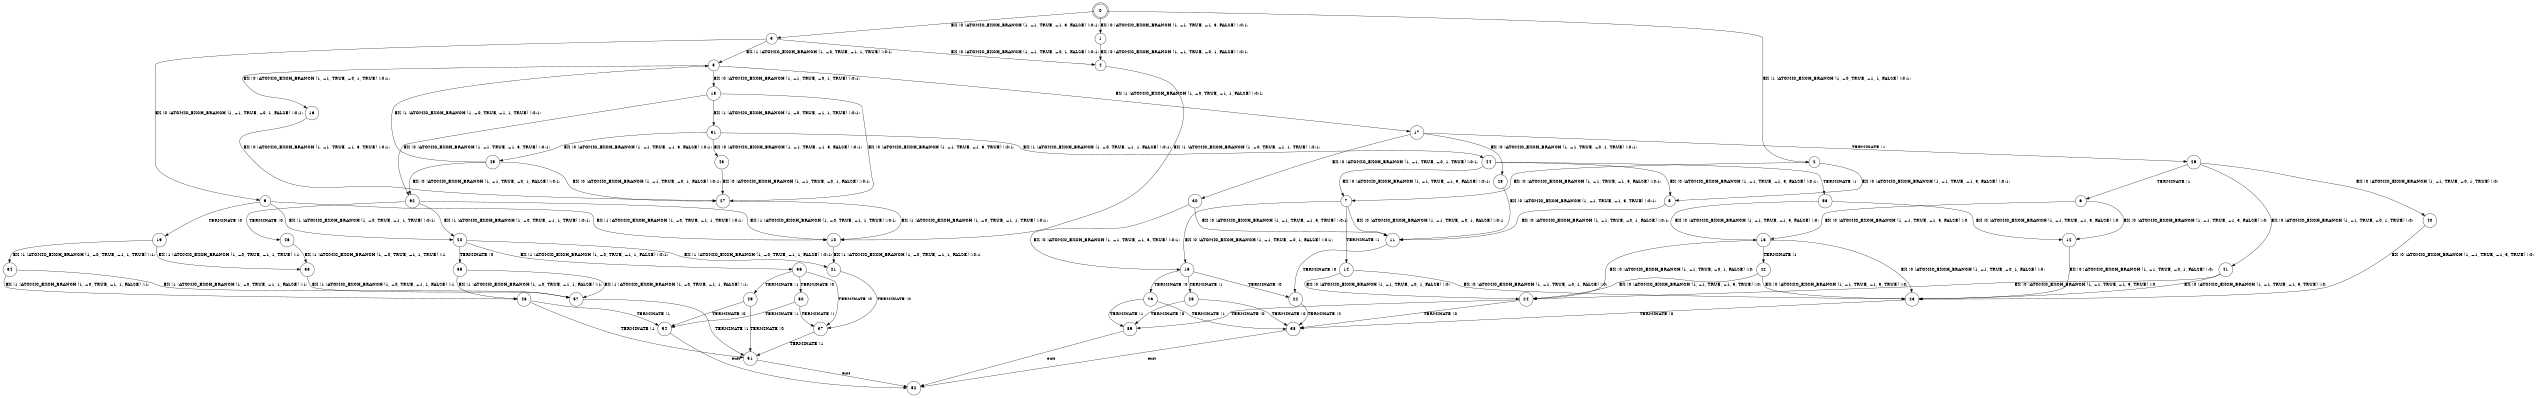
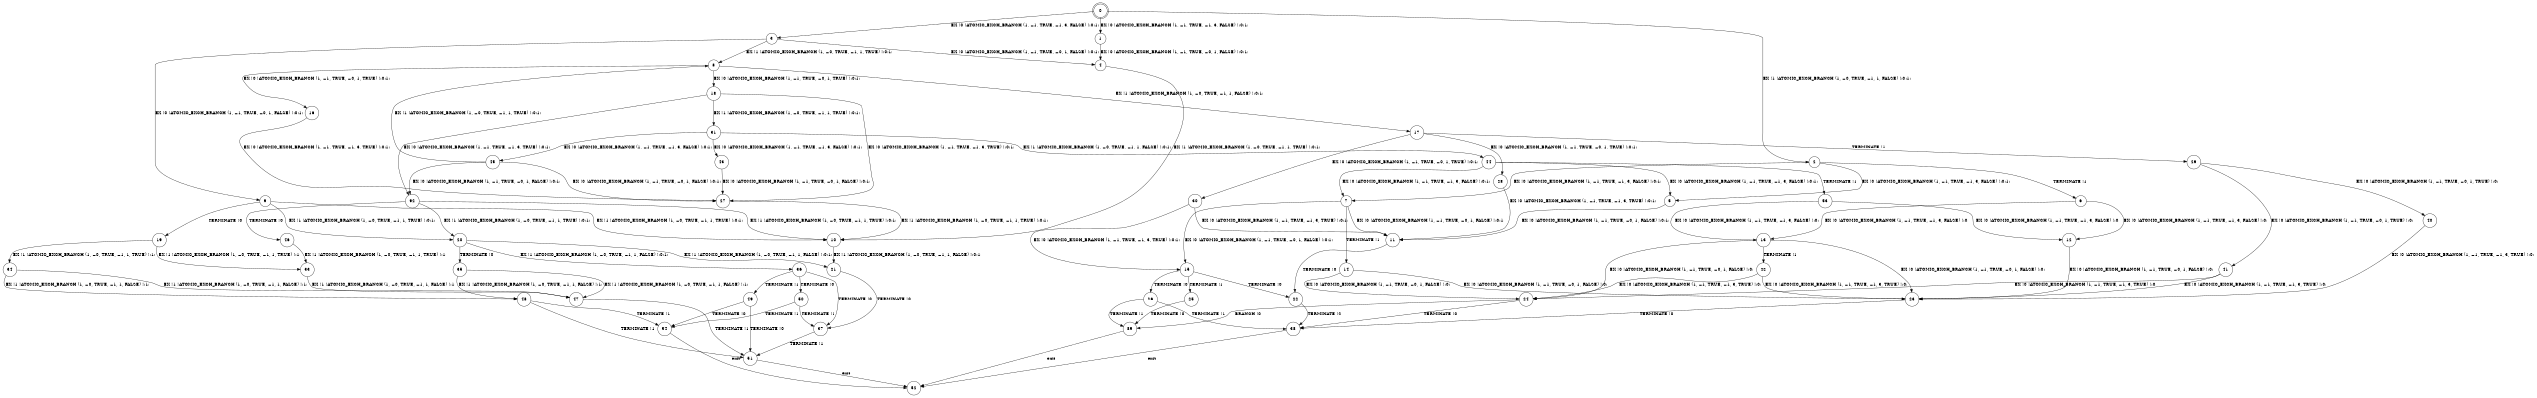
edge "29" -> "6": now "2" -> "6"
node "57": label "57" -> "47"
edge "25" -> "38": removed, label "TERMINATE !0"
edge "24" -> "89": label "TERMINATE !0" -> "BRANCH !0"
